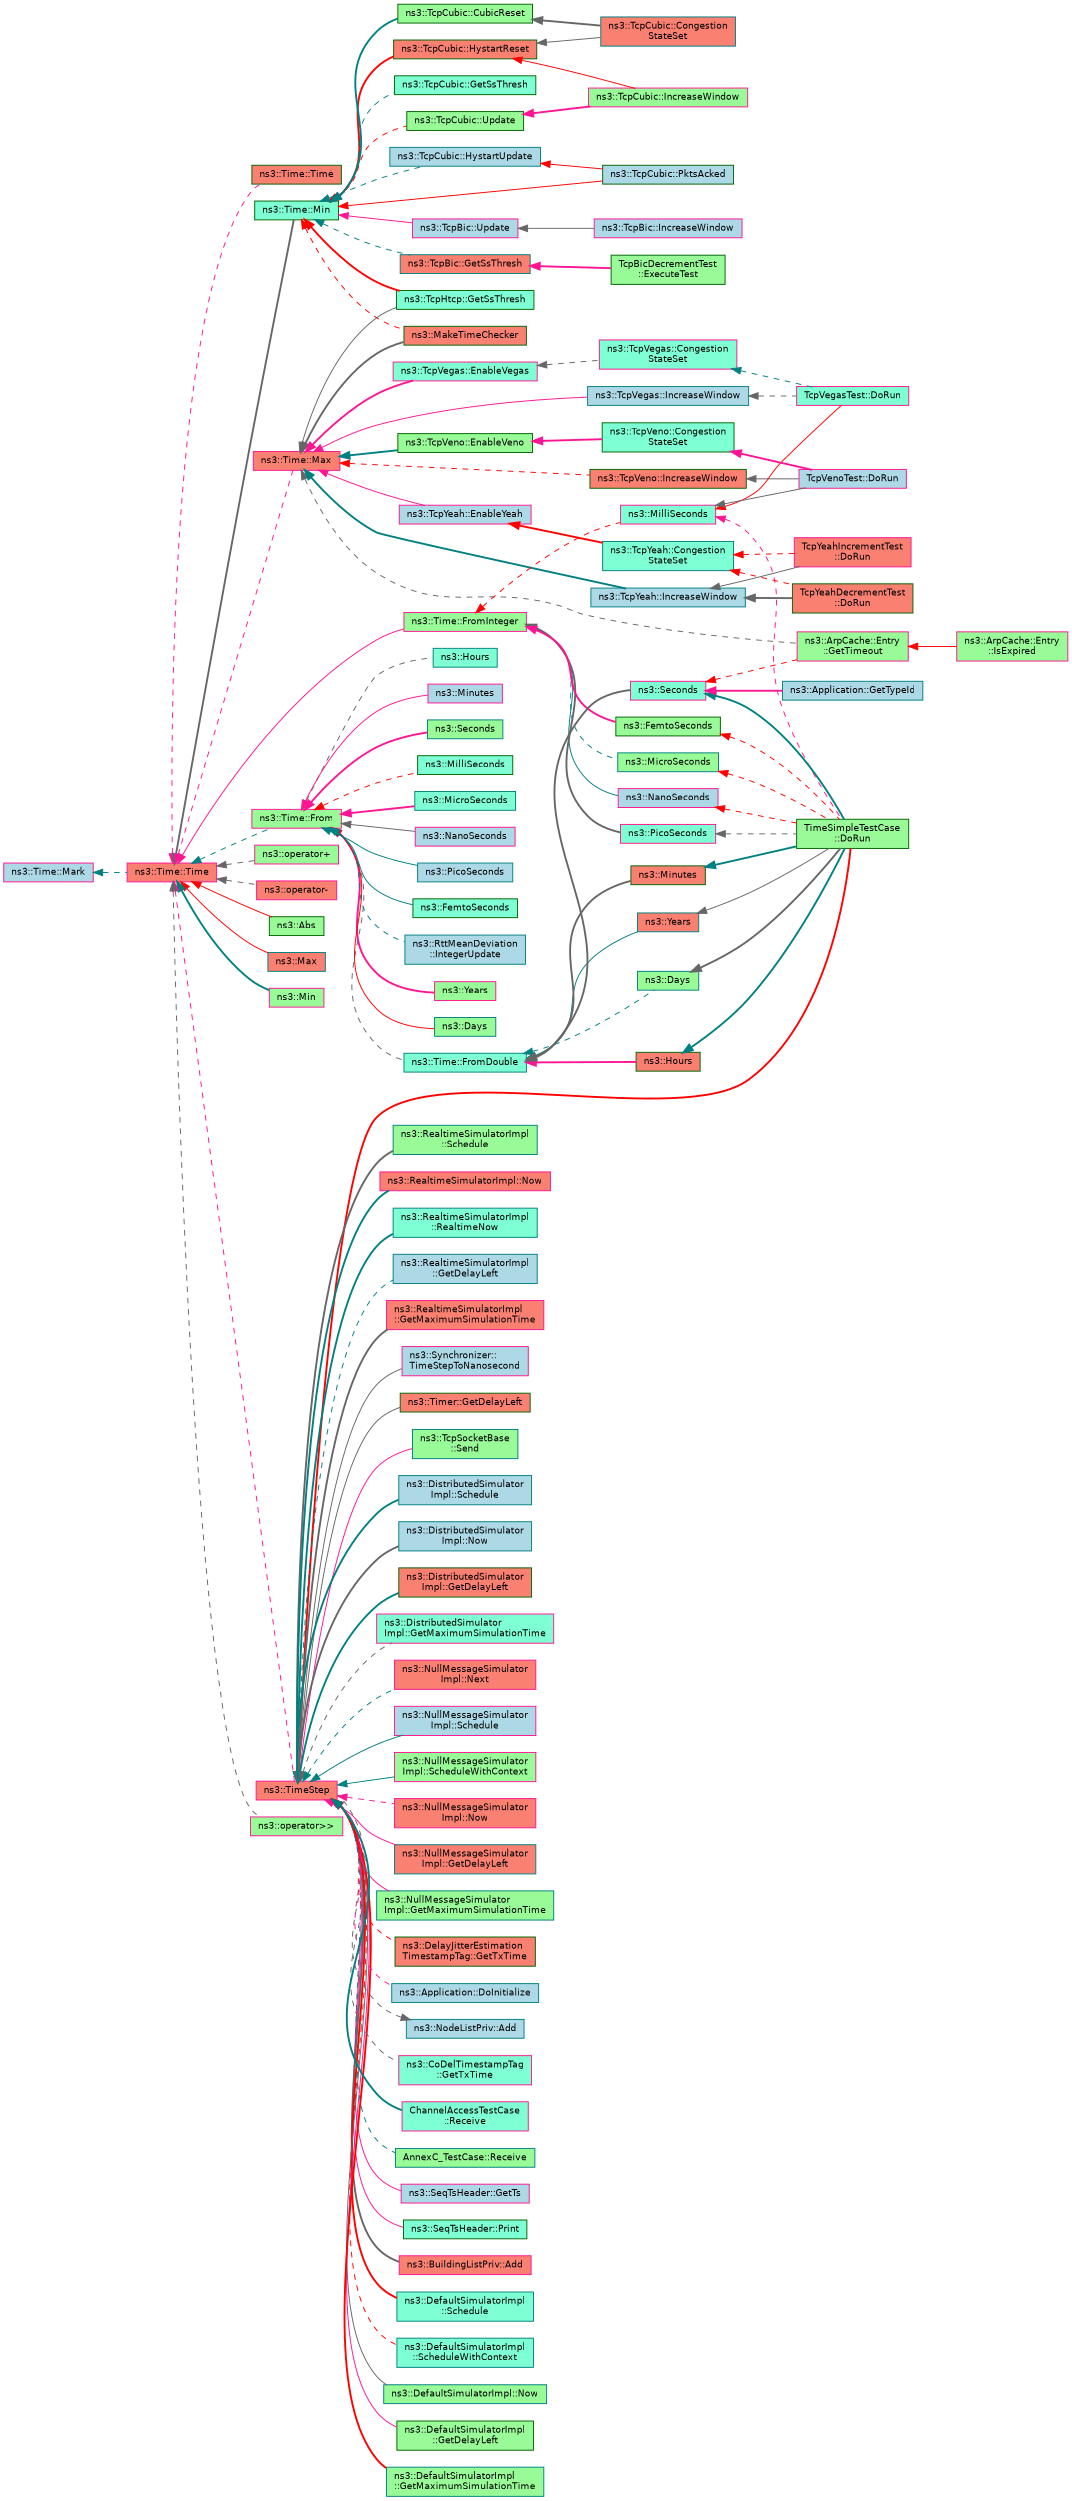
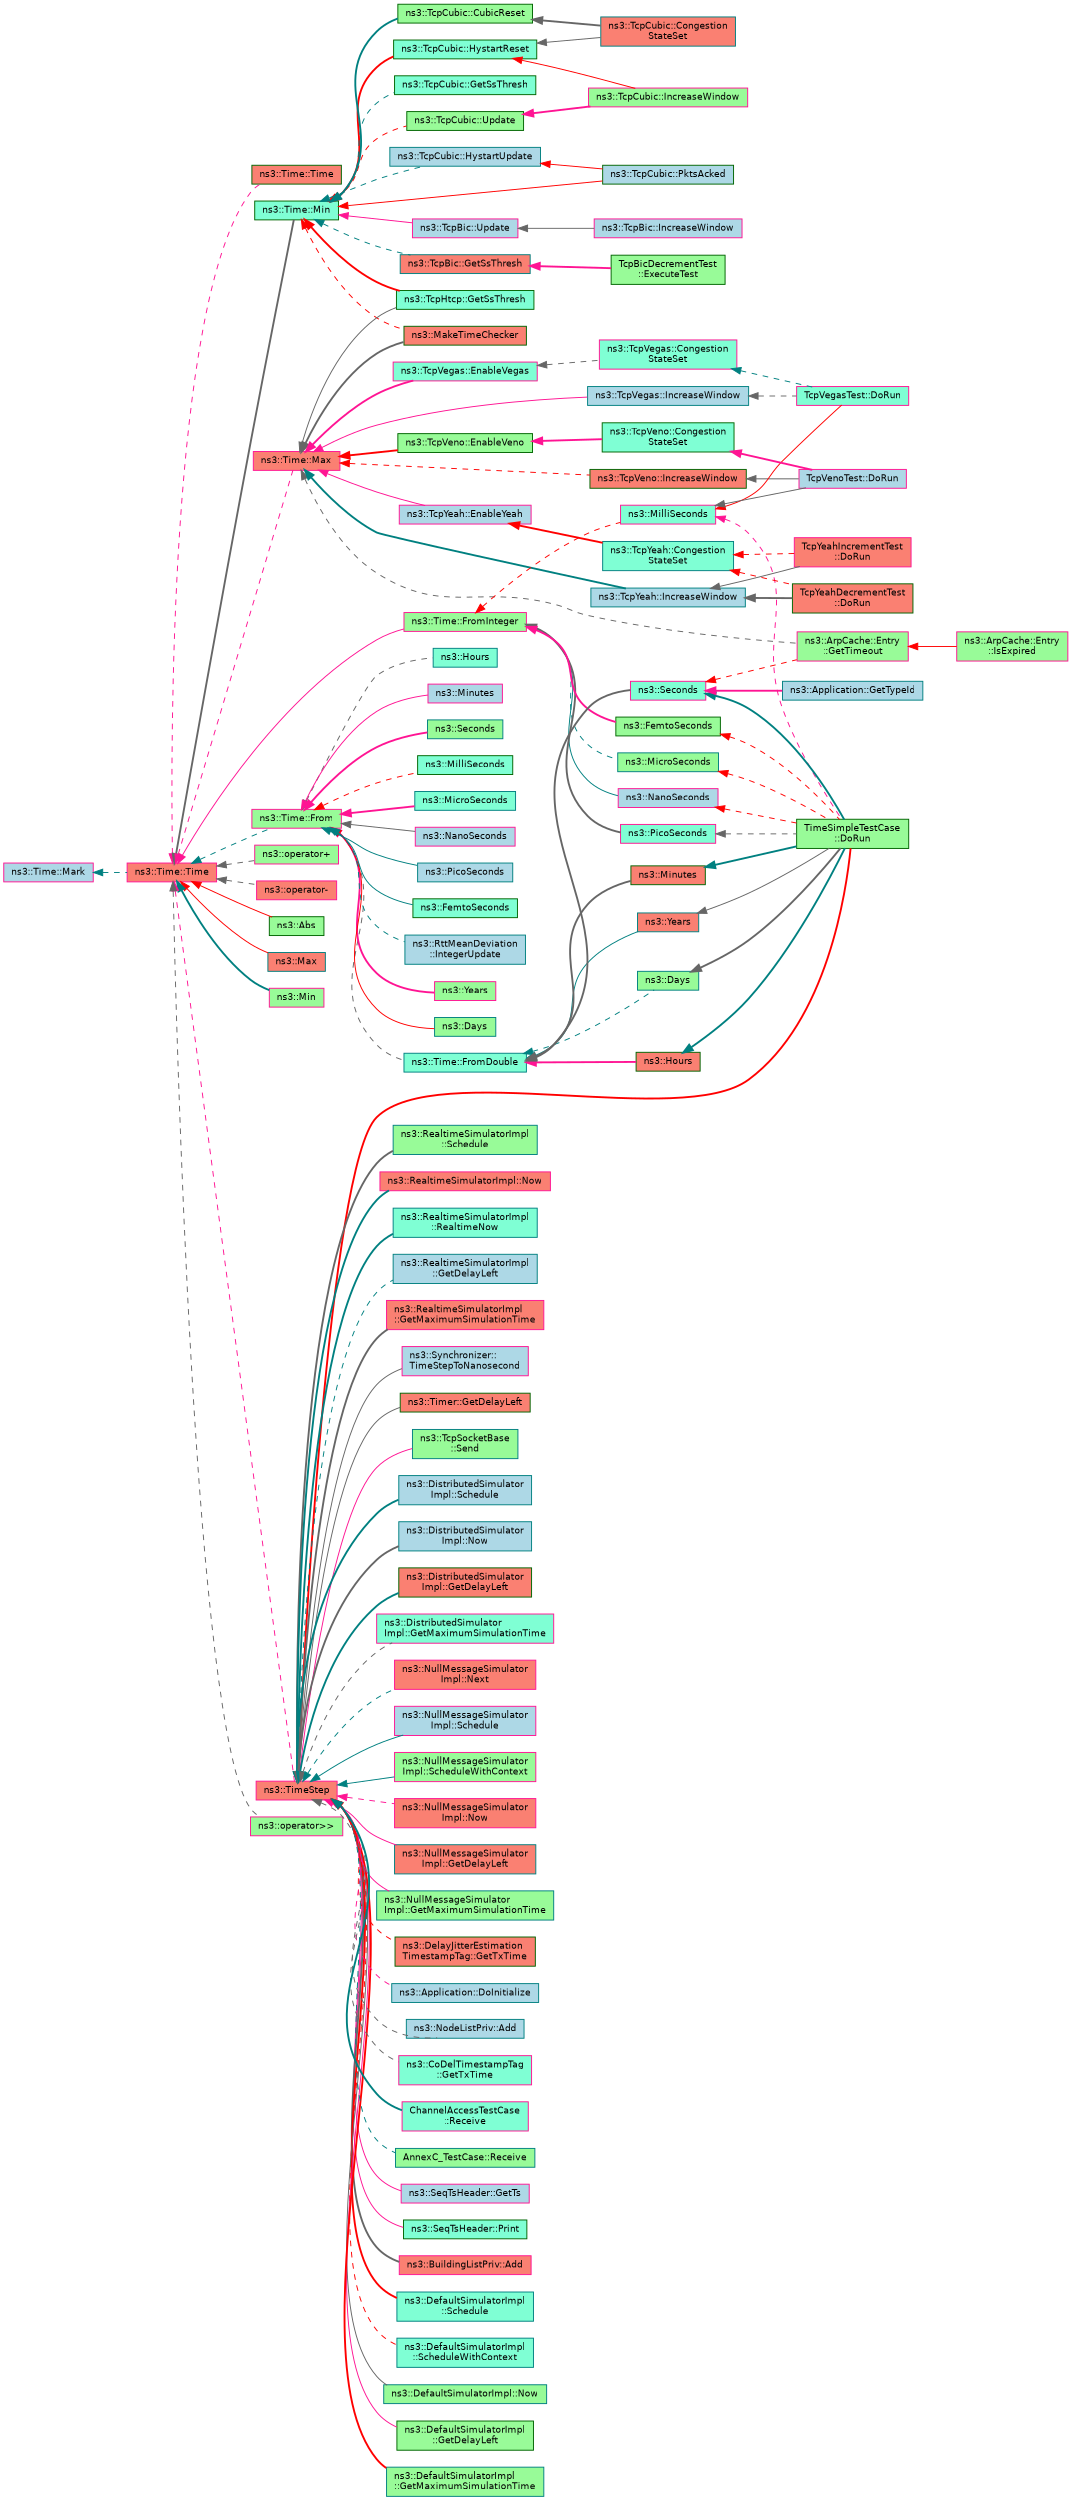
node "ns3::TcpCubic::HystartReset": fillcolor salmon -> aquamarine
edge "ns3::TcpVeno::EnableVeno" -> "ns3::Time::Max": color teal -> red
edge "ns3::TimeStep" -> "ns3::NodeListPriv::Add": reversed
